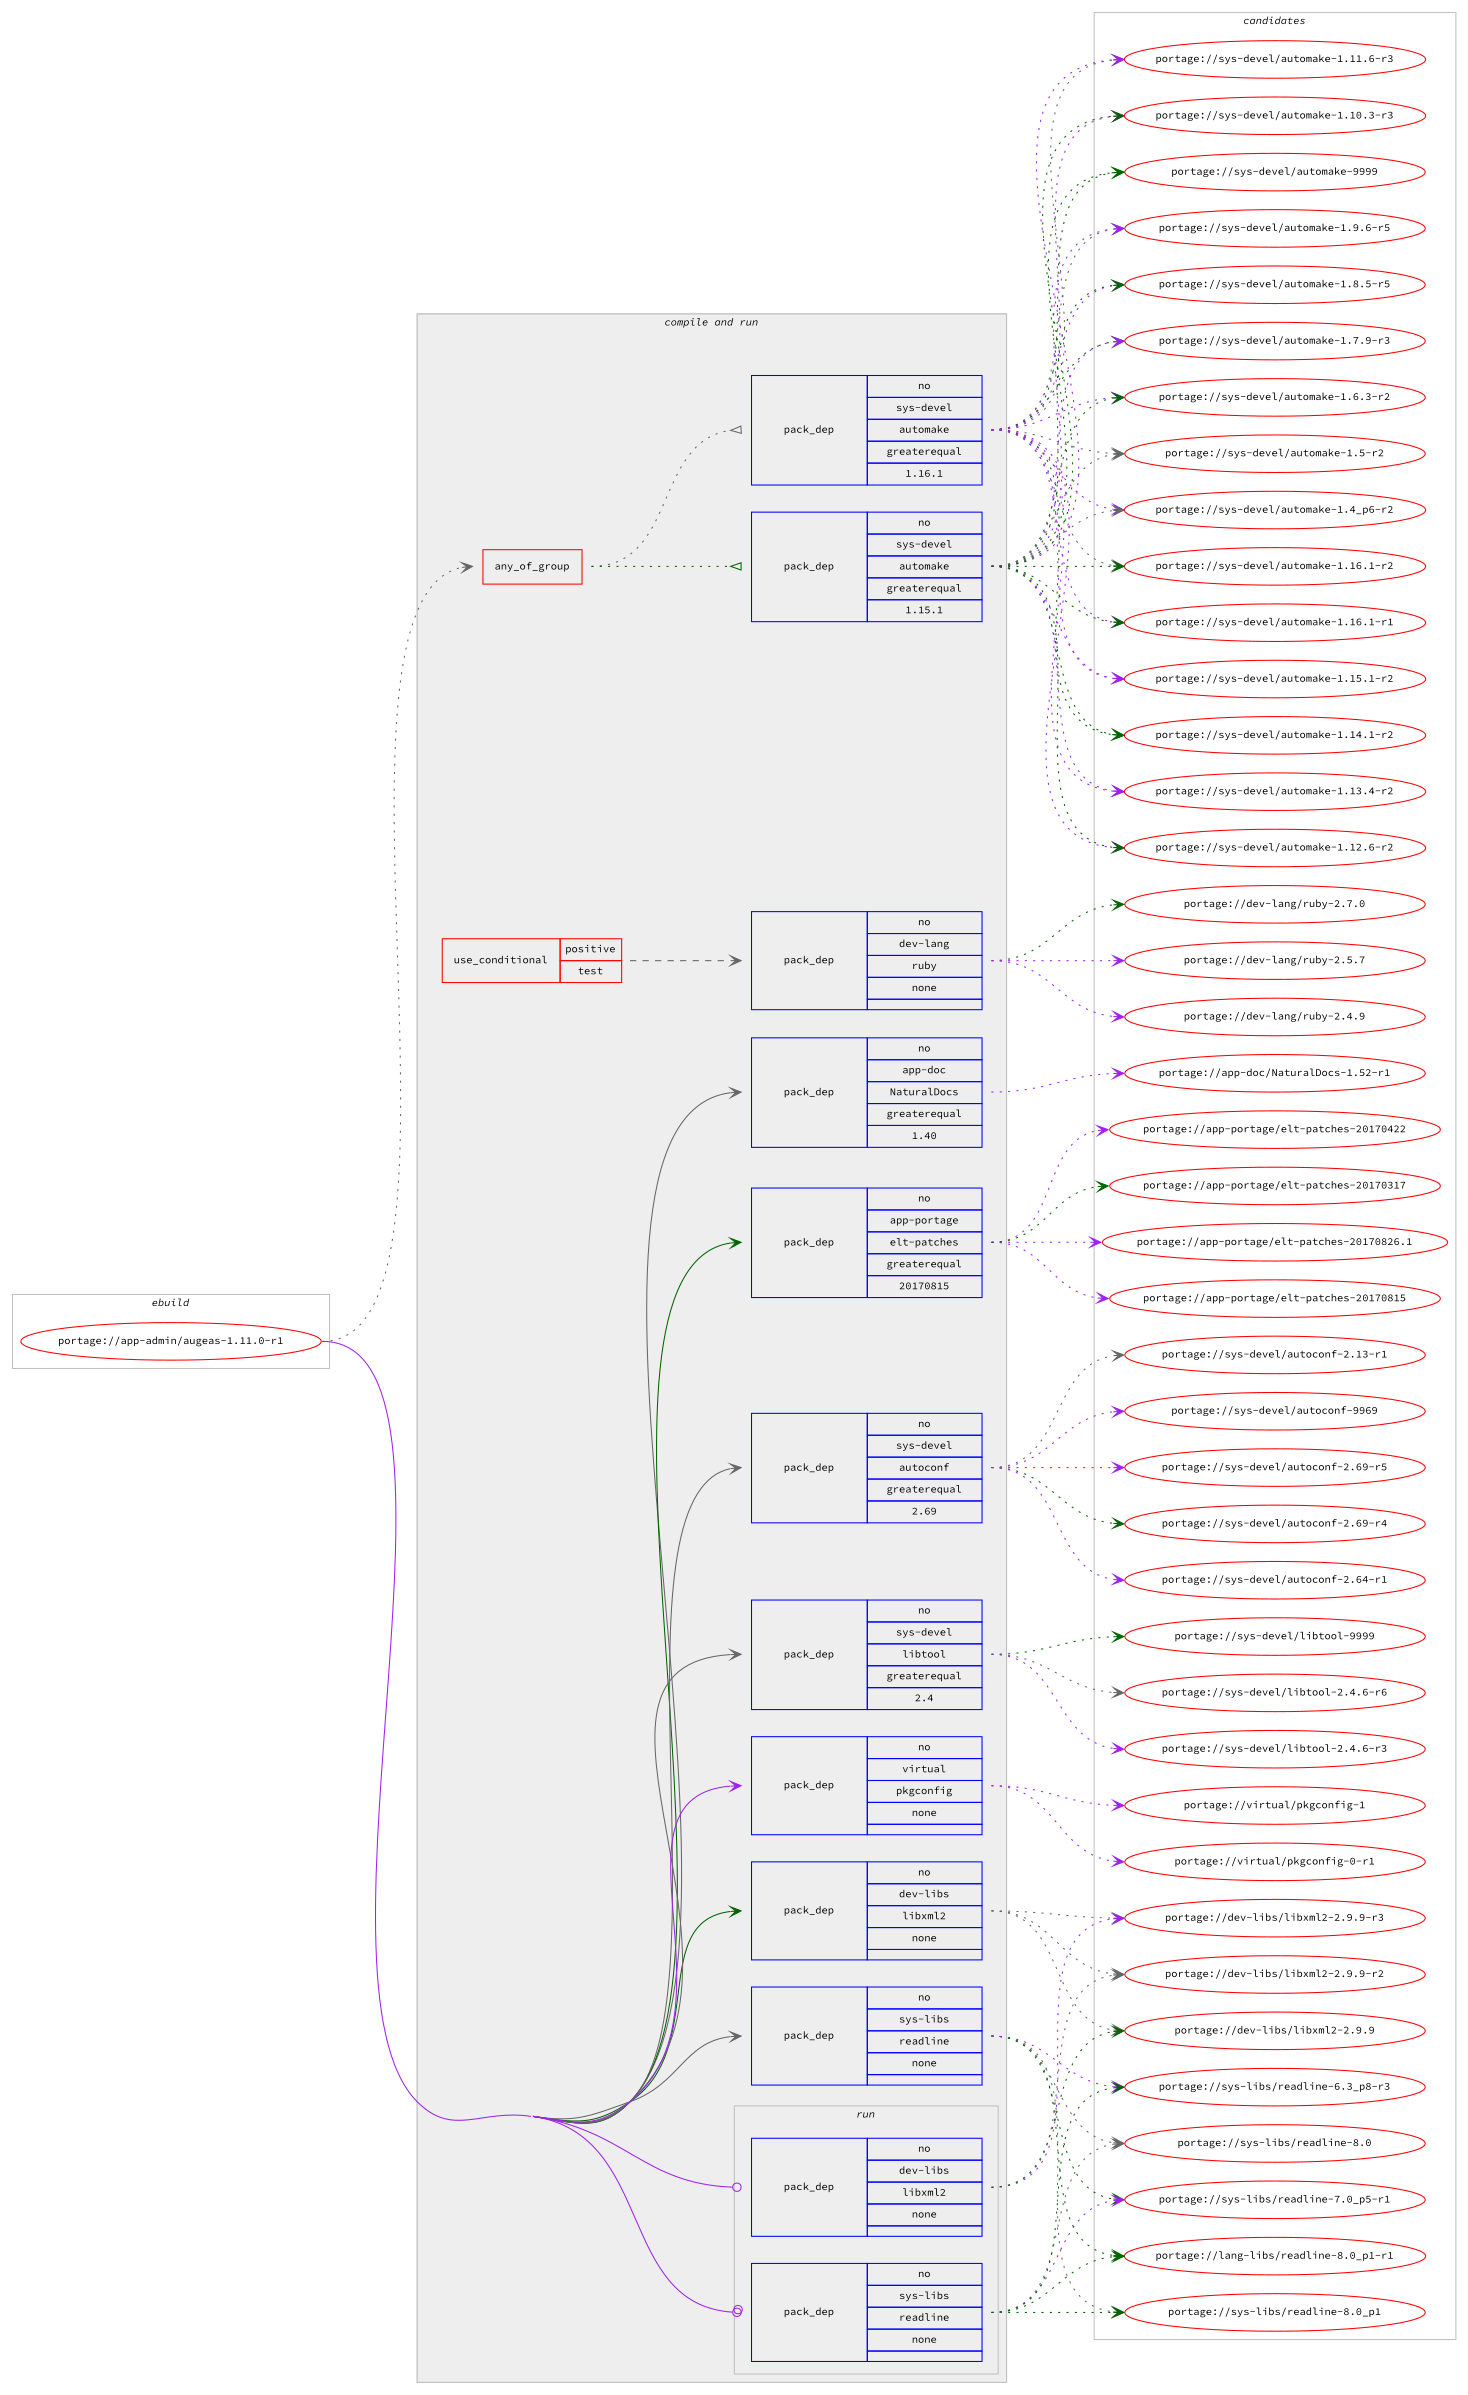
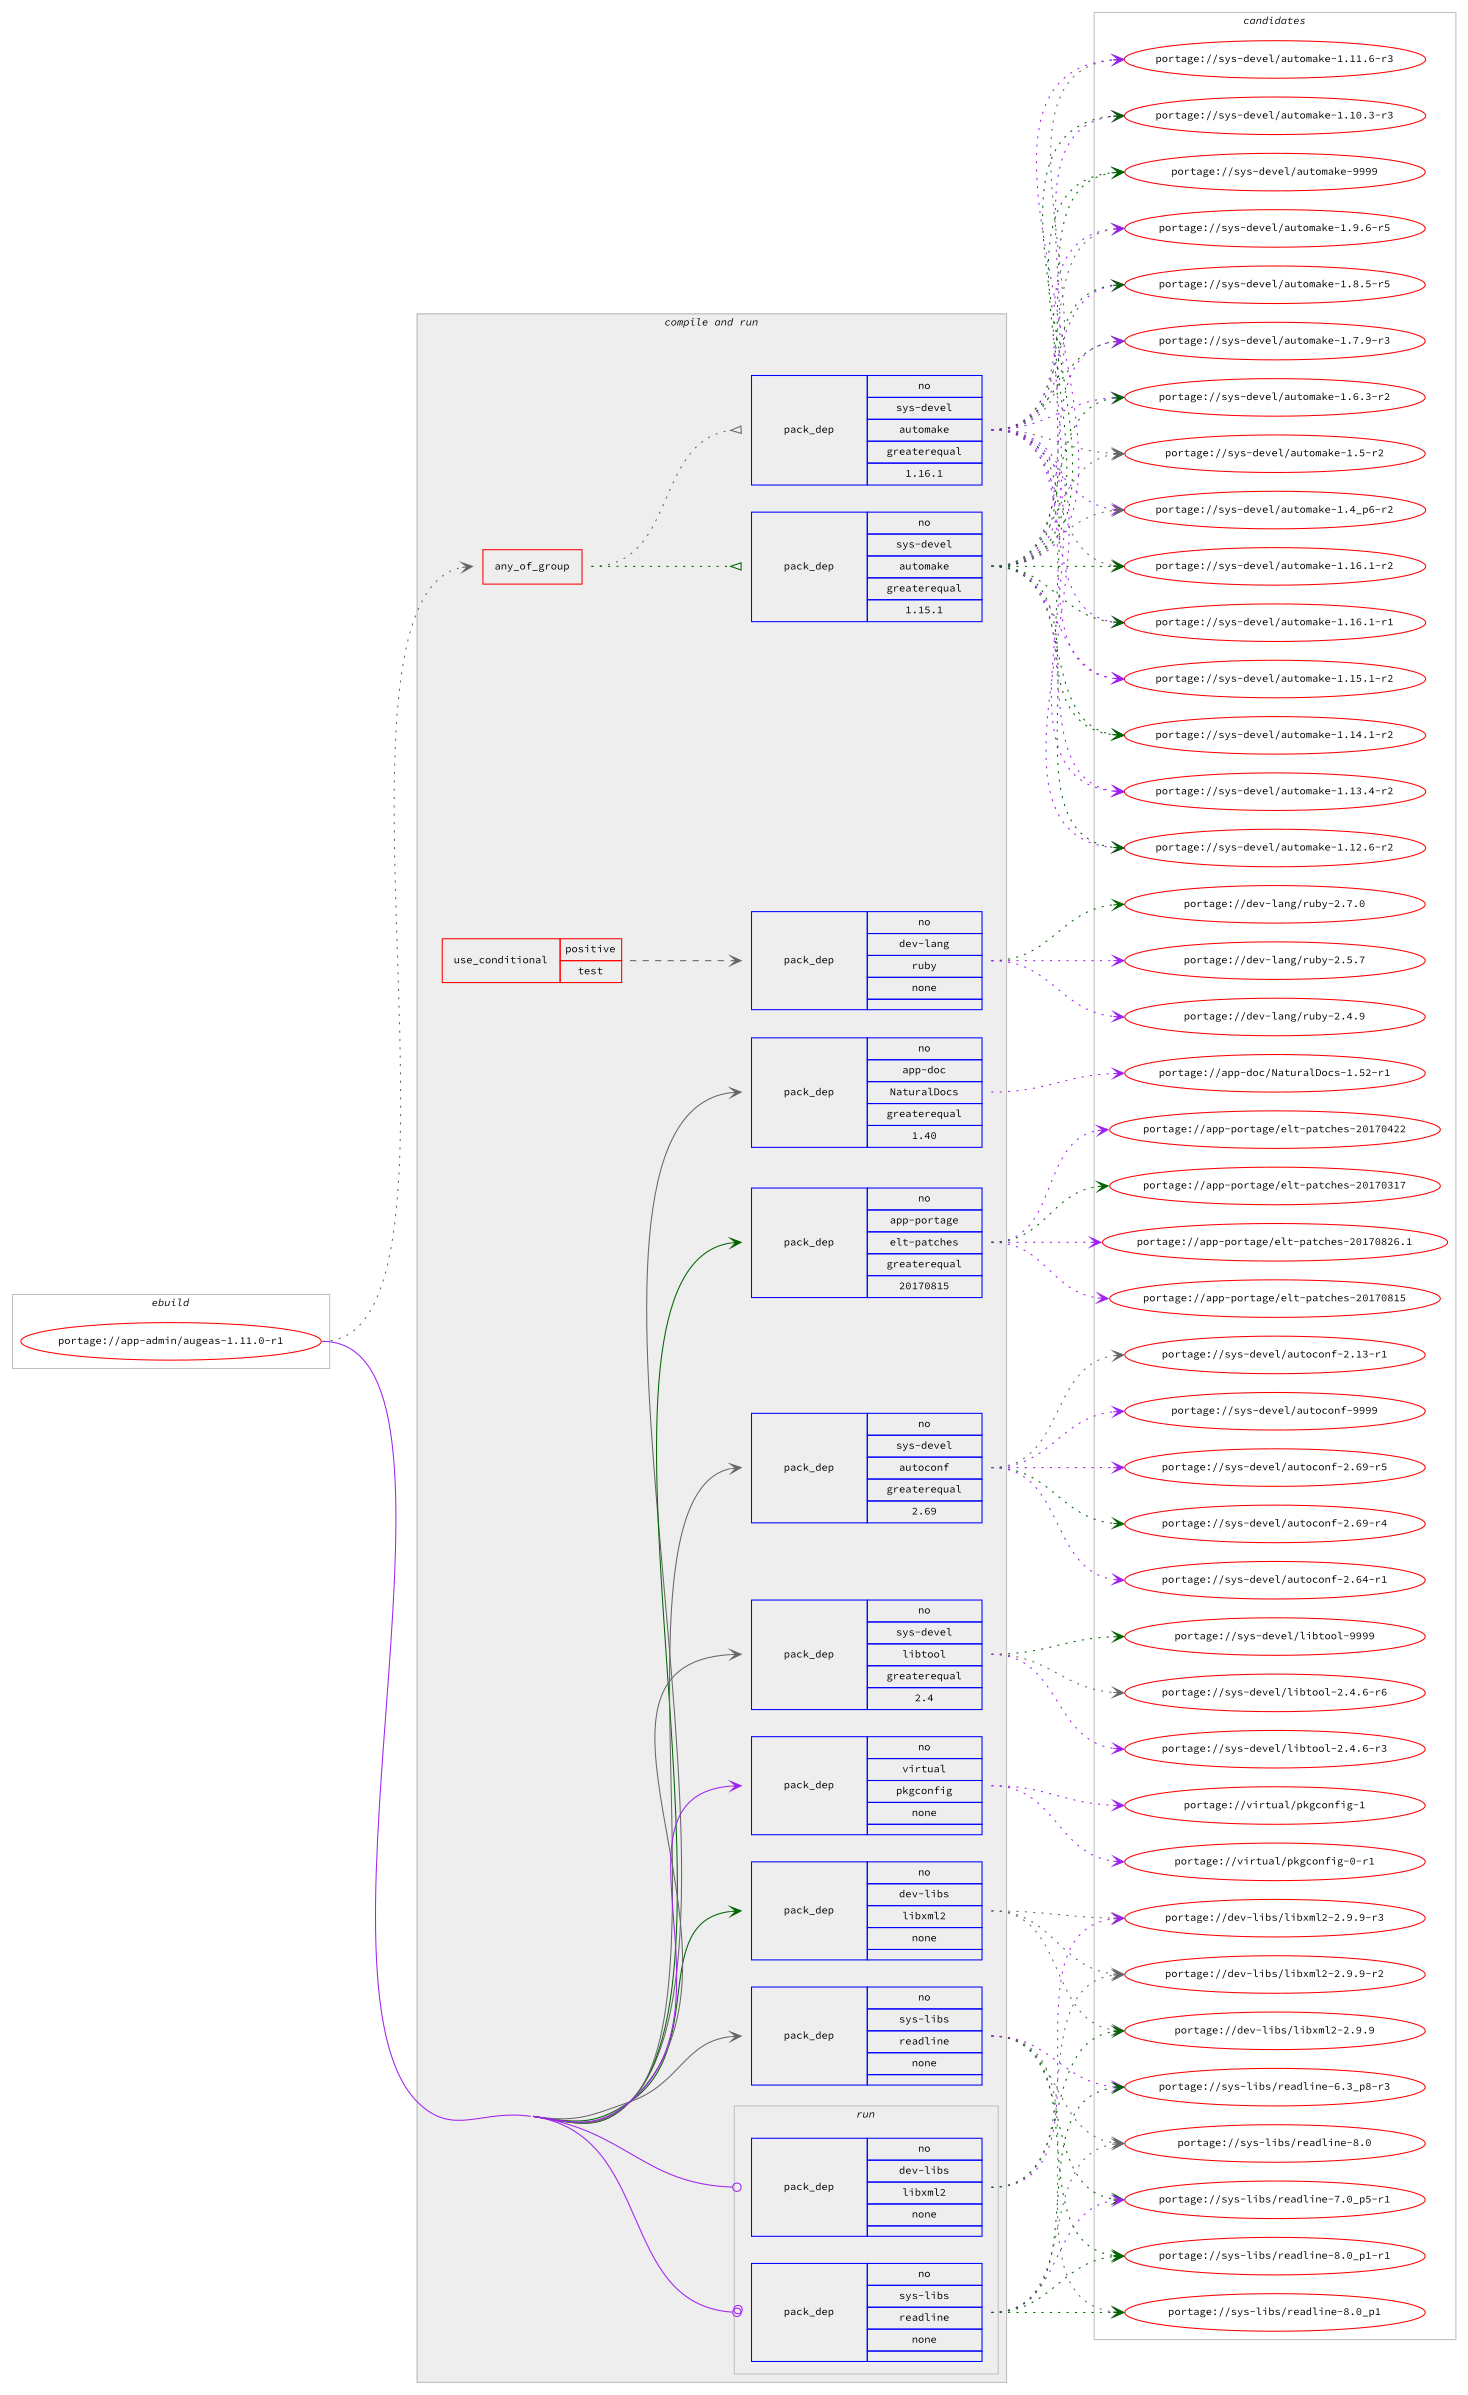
node "portage://sys-devel/autoconf-9969": label "portage://sys-devel/autoconf-9969" -> "portage://sys-devel/autoconf-9999"
node "portage://lang-libs/readline-8.0_p1-r1": label "portage://lang-libs/readline-8.0_p1-r1" -> "portage://sys-libs/readline-8.0_p1-r1"
